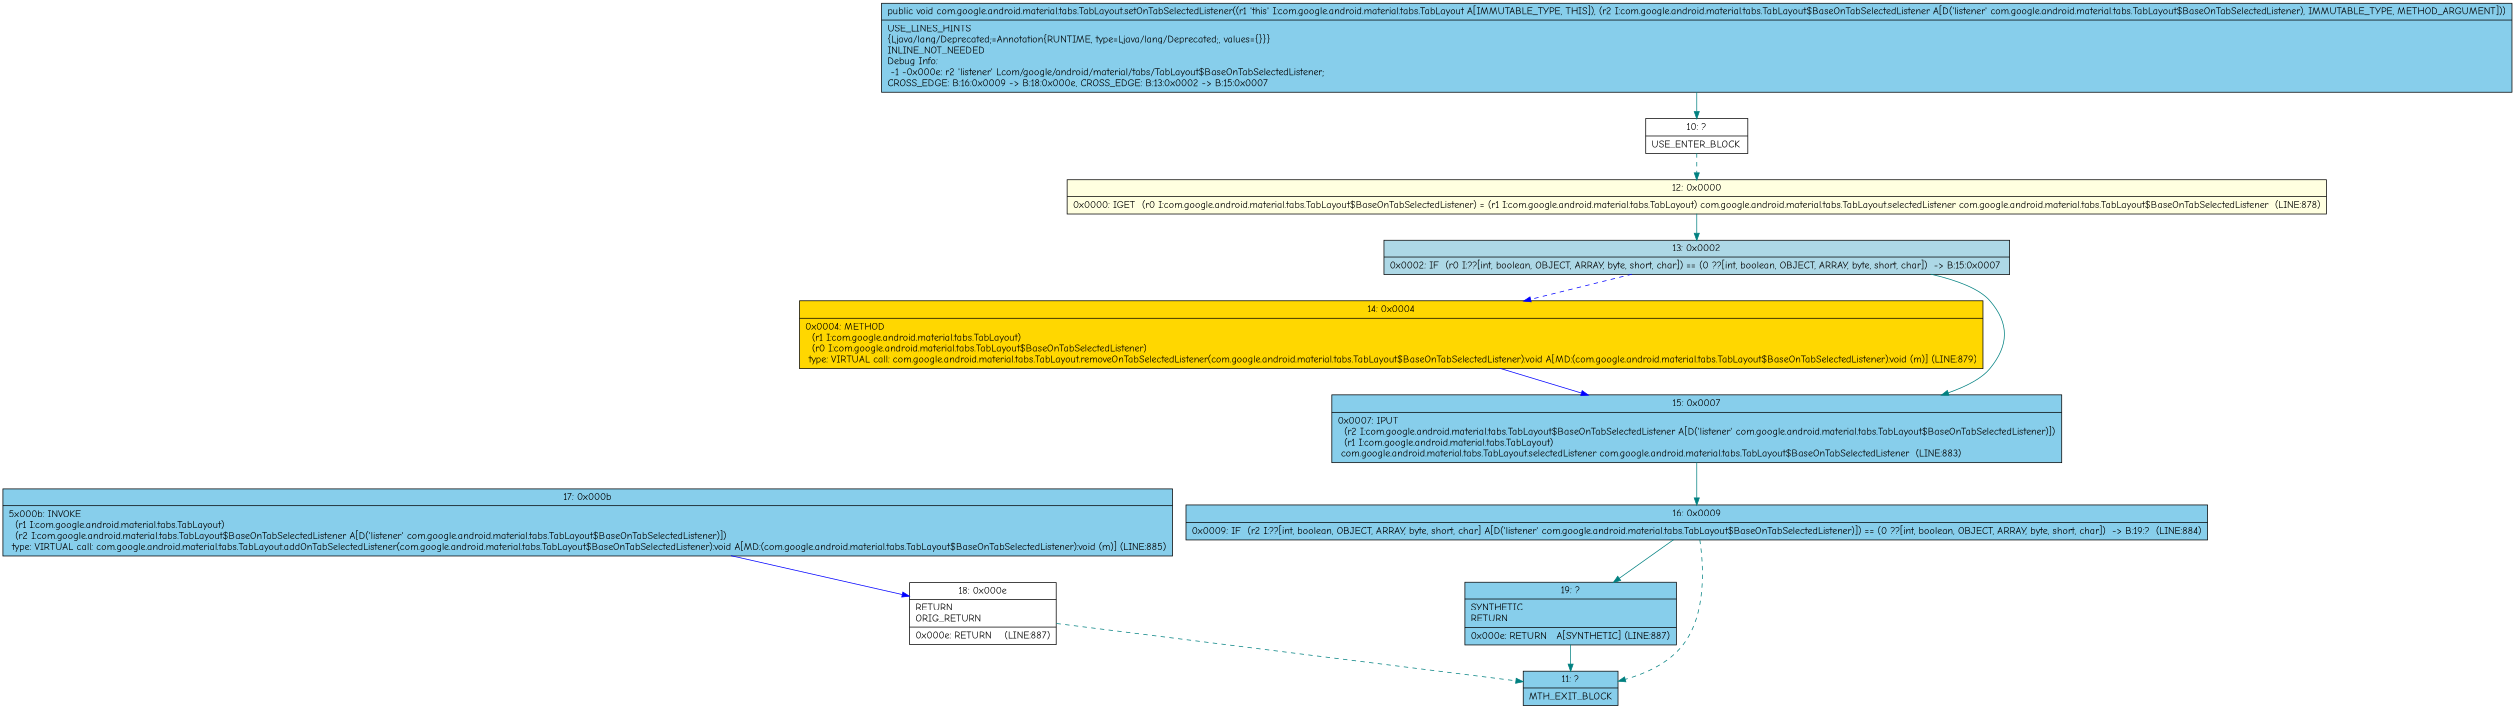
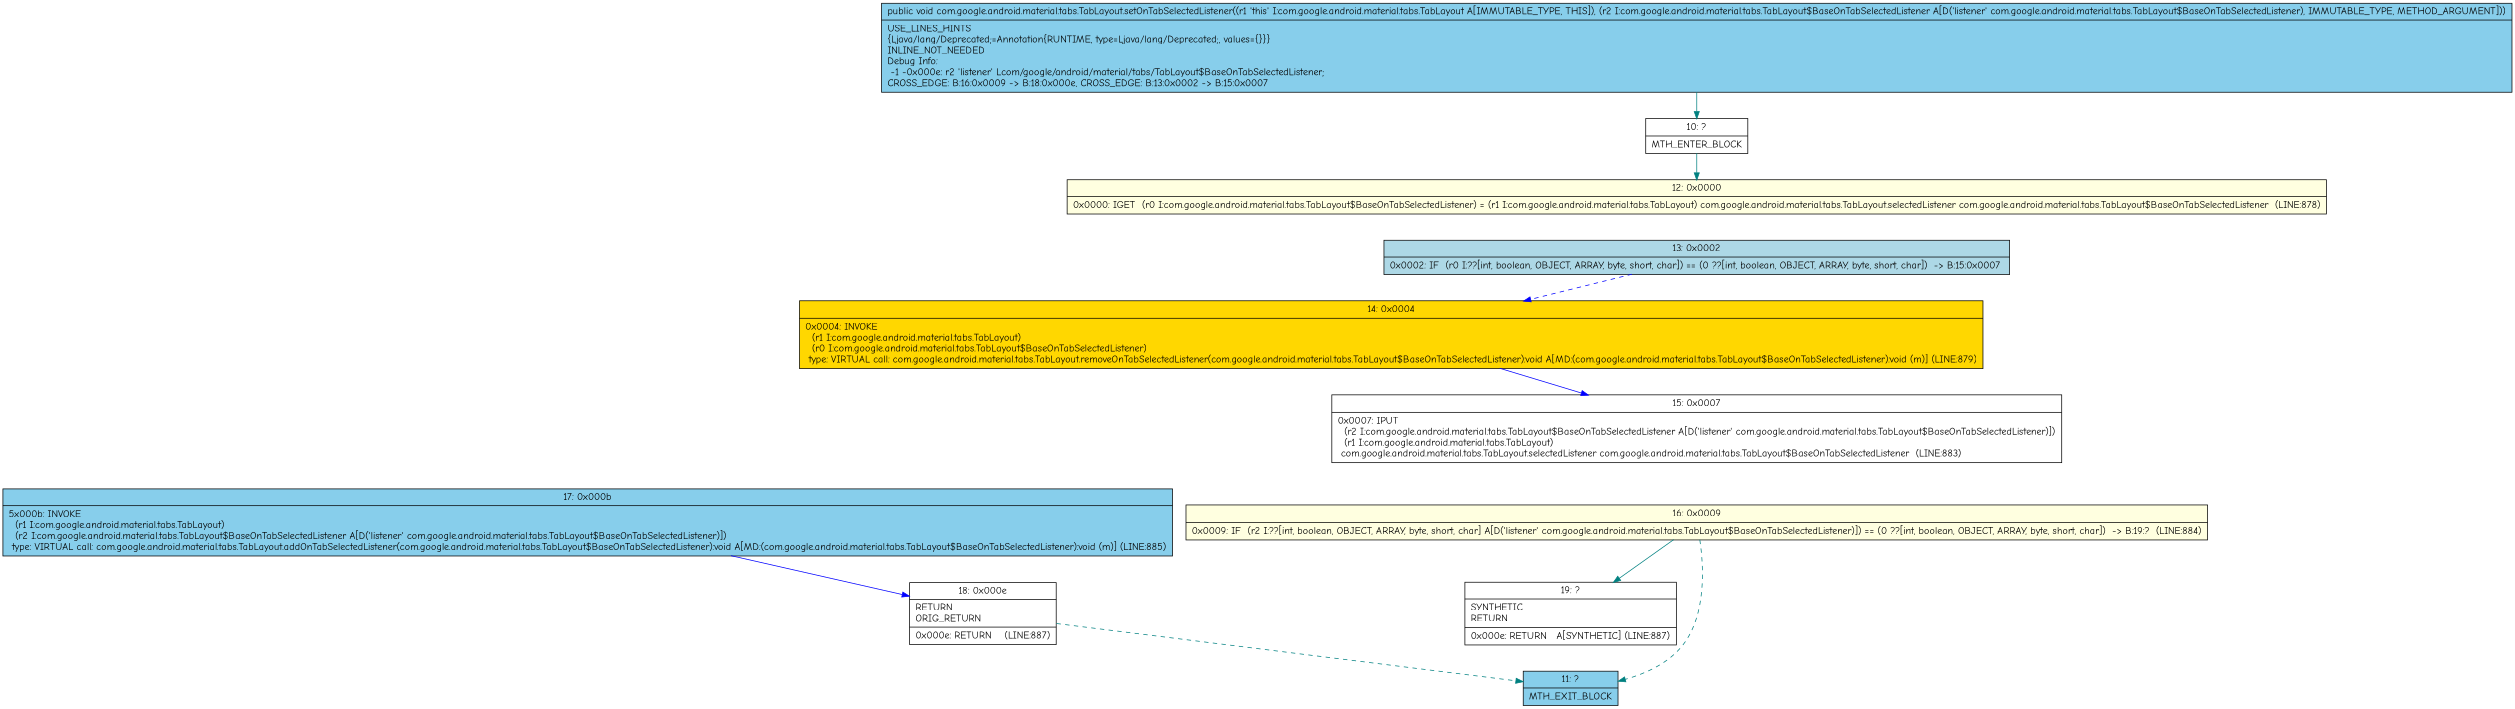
node "10: ?": text "USE_ENTER_BLOCK" -> "MTH_ENTER_BLOCK"
edge "10: ?" -> "12: 0x0000": style dashed -> solid
edge "12: 0x0000" -> "13: 0x0002": removed
edge "13: 0x0002" -> "15: 0x0007": removed
node "14: 0x0004": text "0x0004: METHOD" -> "0x0004: INVOKE"
node "15: 0x0007": fillcolor skyblue -> white
edge "15: 0x0007" -> "16: 0x0009": removed
node "16: 0x0009": fillcolor skyblue -> lightyellow
node "19: ?": fillcolor skyblue -> white
edge "19: ?" -> "11: ?": removed
